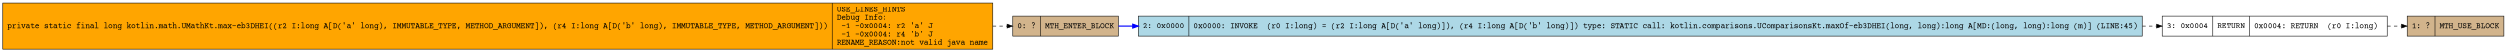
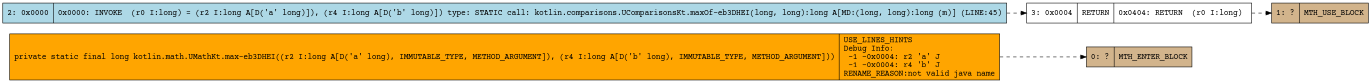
edge "0: ?" -> "2: 0x0000": removed
node "3: 0x0004": text "0x0004: RETURN  (r0 I:long)" -> "0x0404: RETURN  (r0 I:long)"
